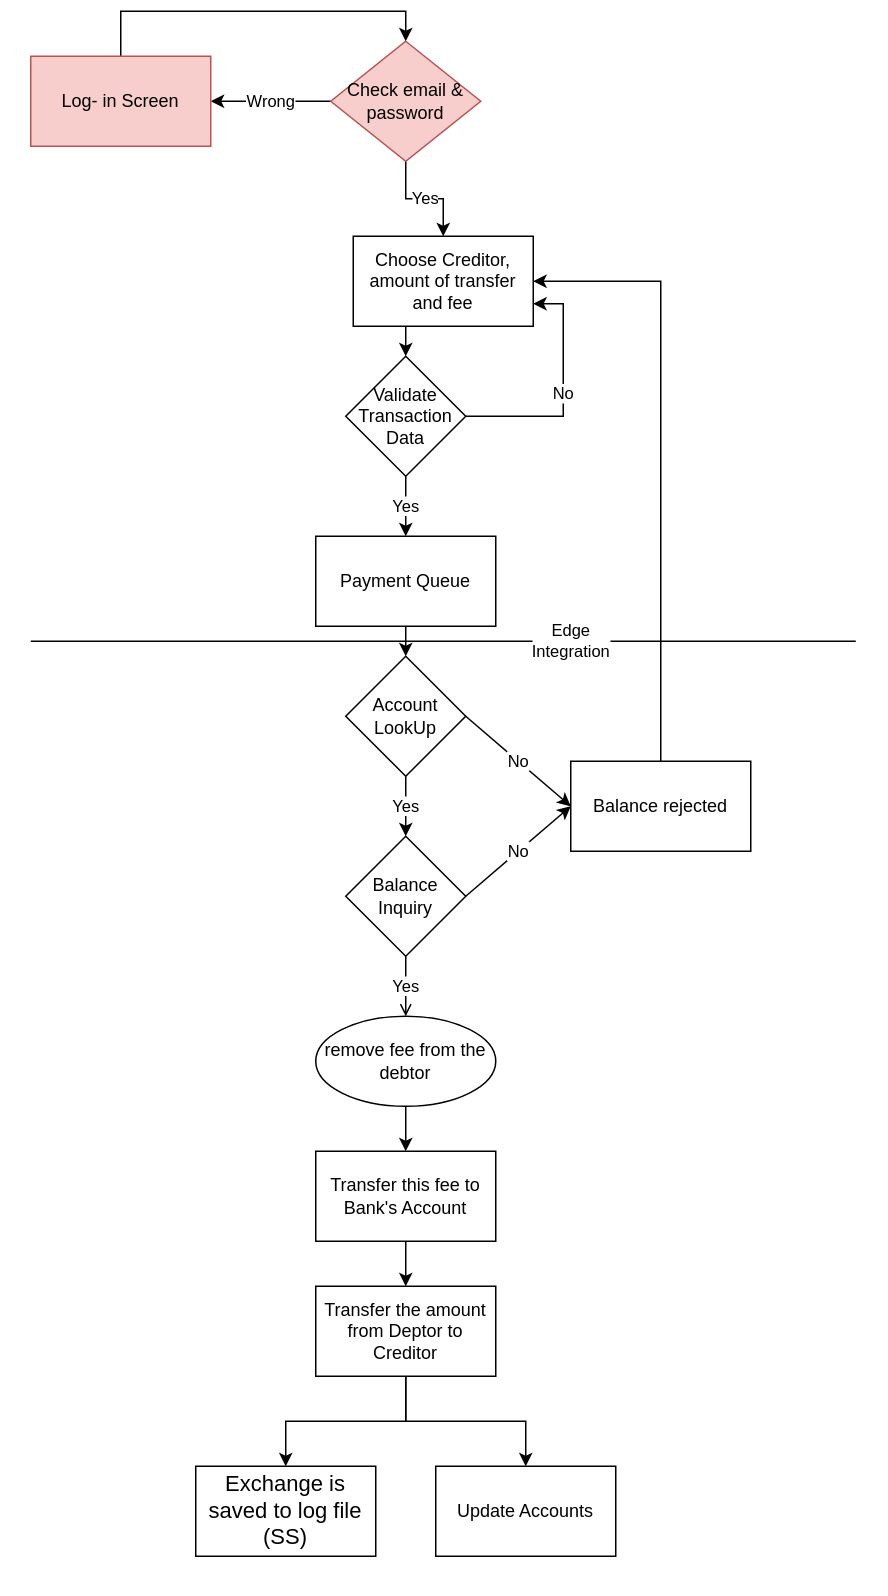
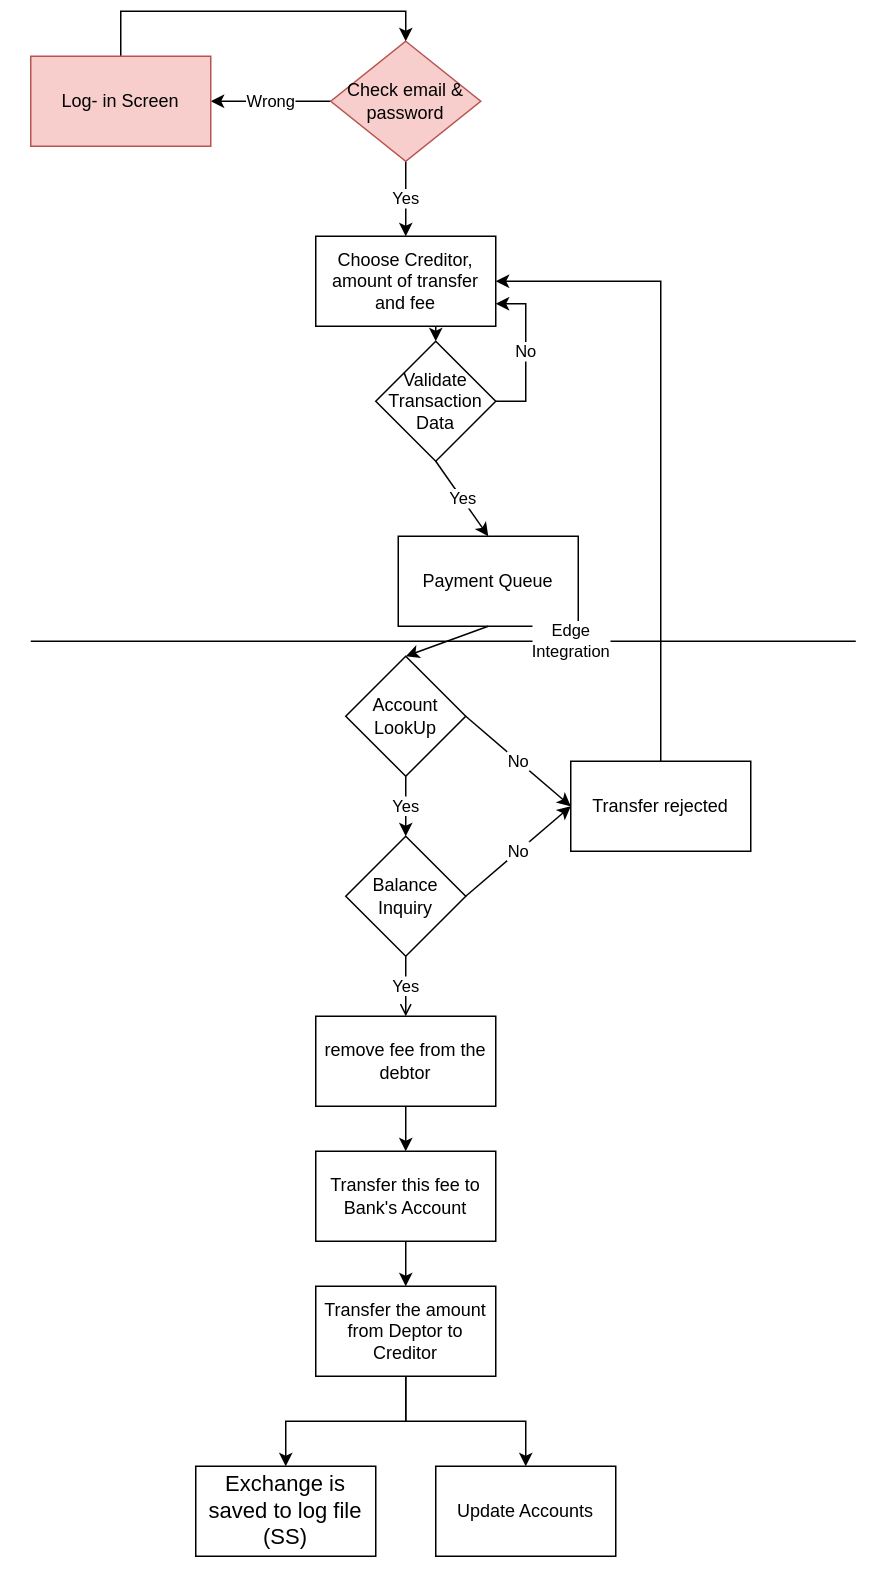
node "Choose Creditor, amount of transfer and fee": moved (443, 281) -> (406, 281)
node "Validate Transaction Data": moved (406, 416) -> (436, 401)
node "Payment Queue": moved (406, 581) -> (488, 581)
node "Balance rejected": label "Balance rejected" -> "Transfer rejected"
node "remove fee from the debtor": shape ellipse -> rectangle
